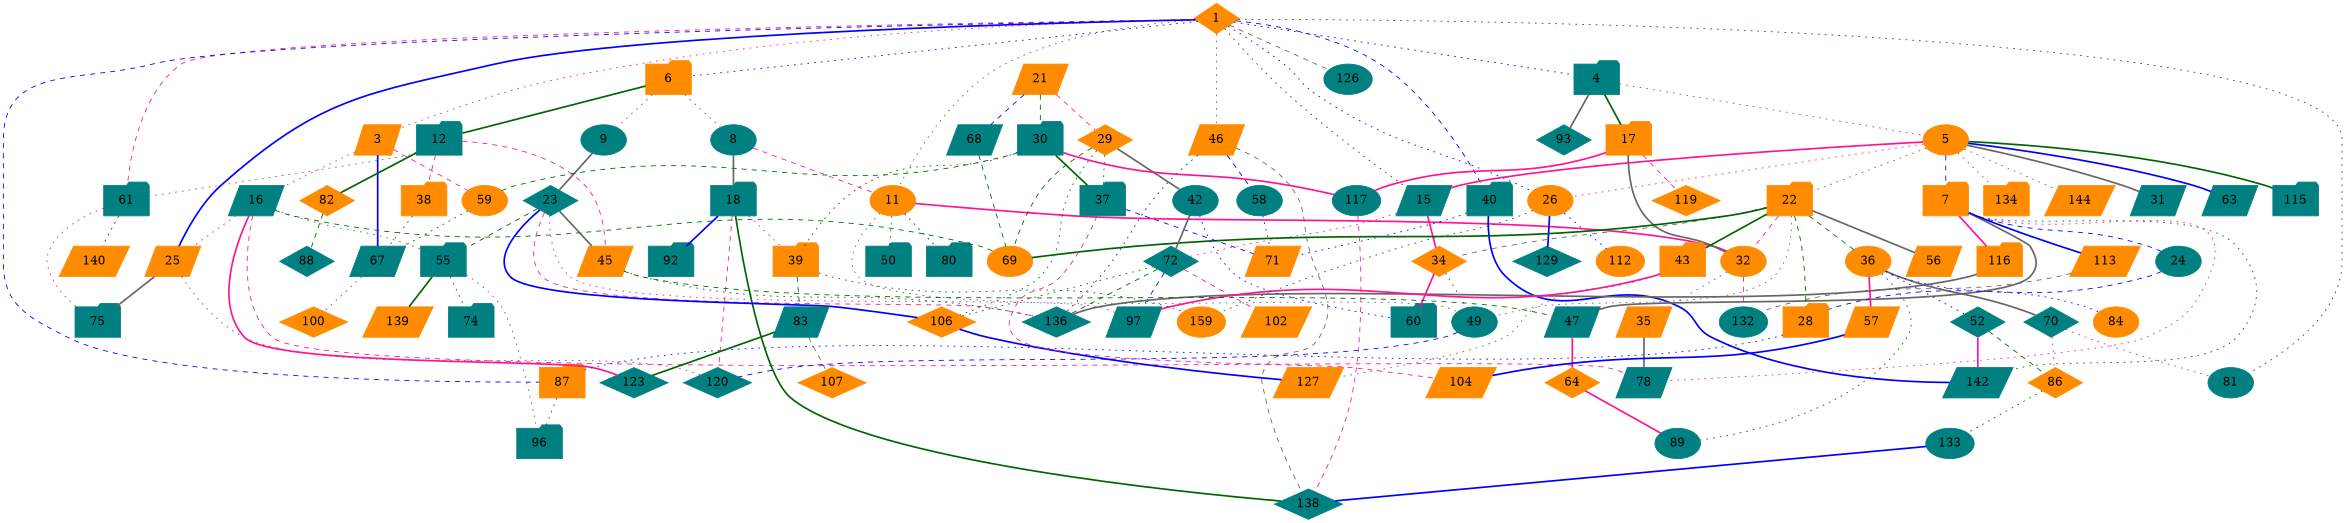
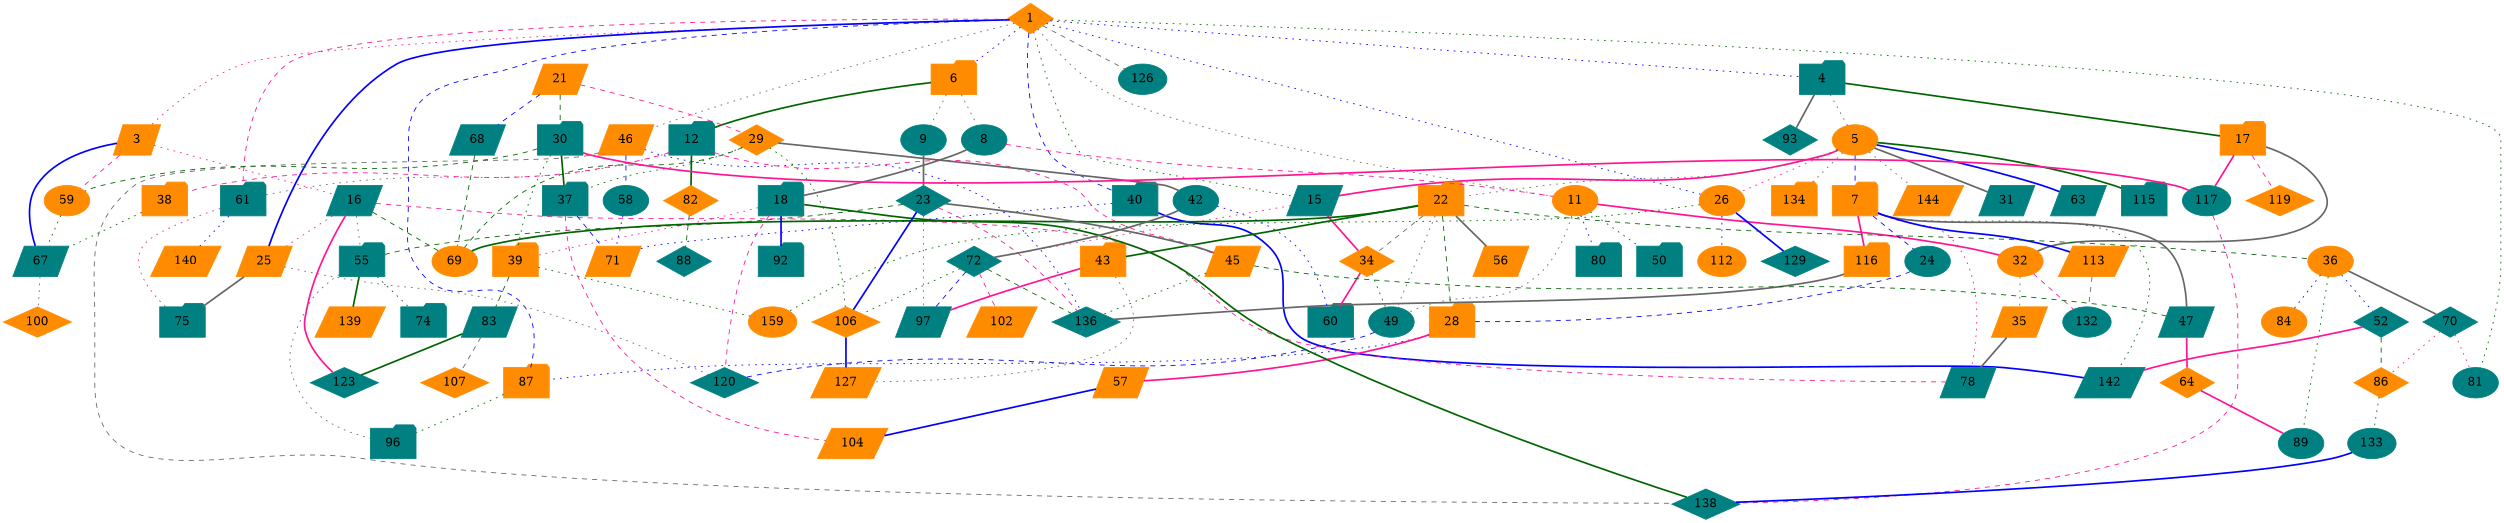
edge "22" -- "32": removed
edge "36" -- "57": now "28" -- "57"
